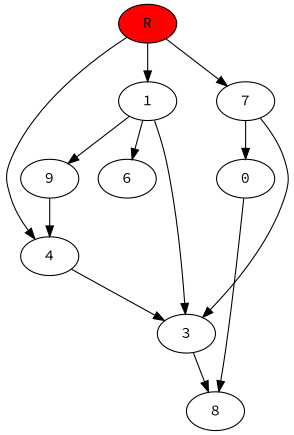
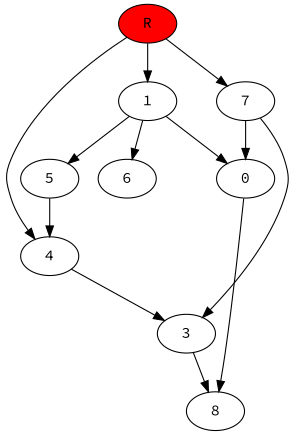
node "9": label "9" -> "5"
edge "1" -> "3": now "1" -> "0"
